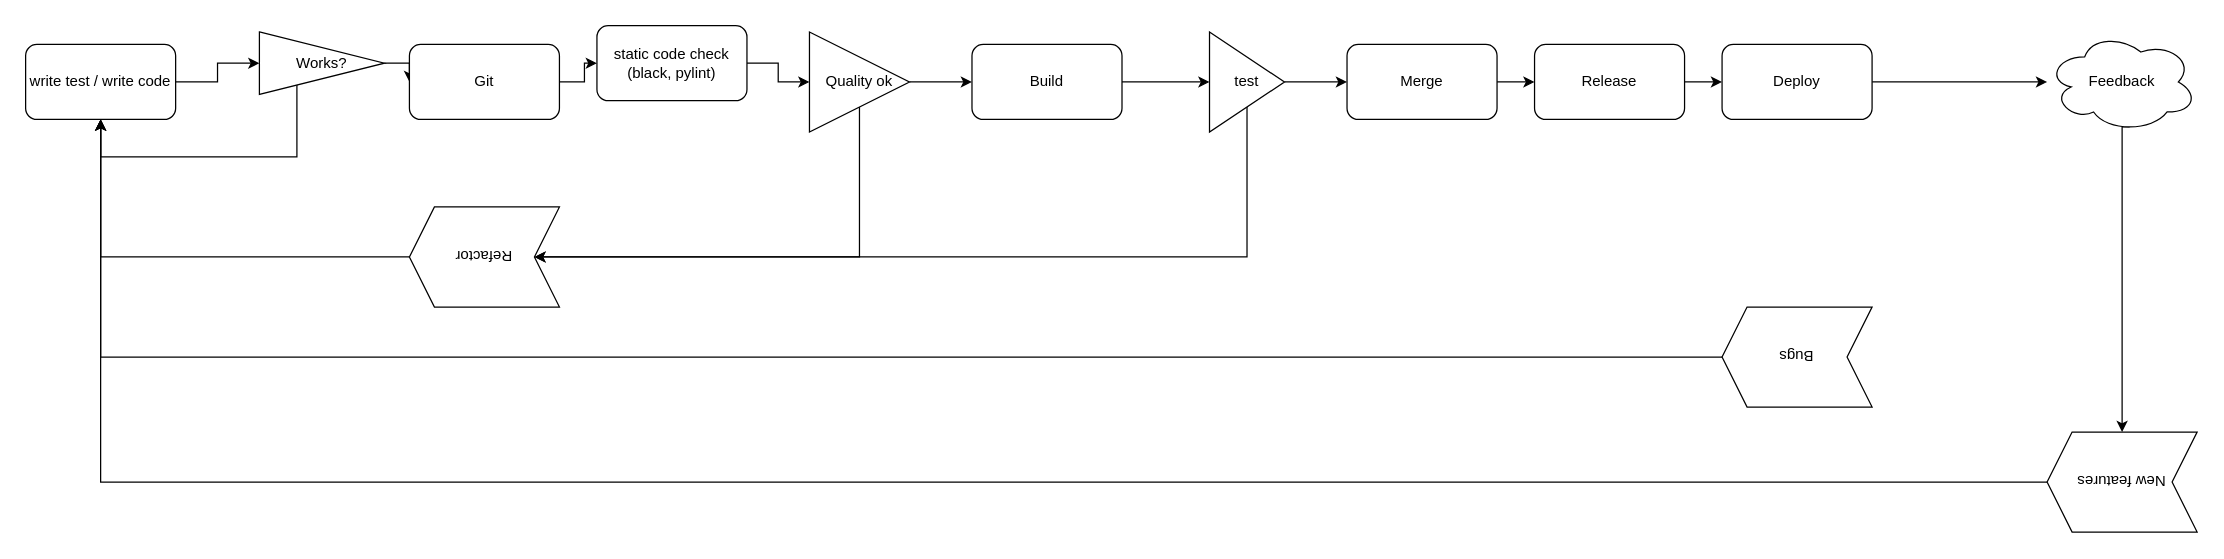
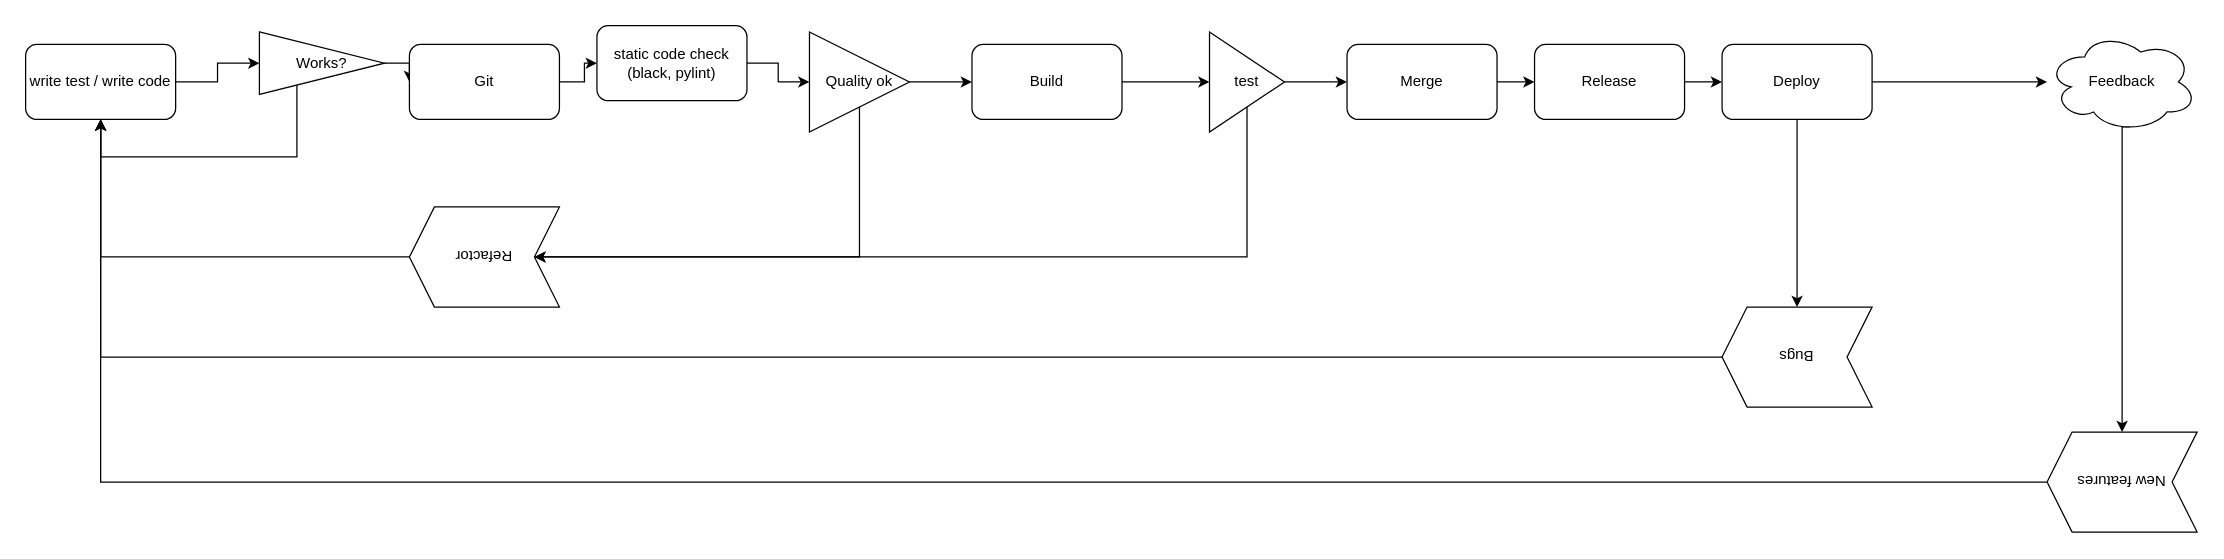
edge "Deploy" -> "Bugs": added
